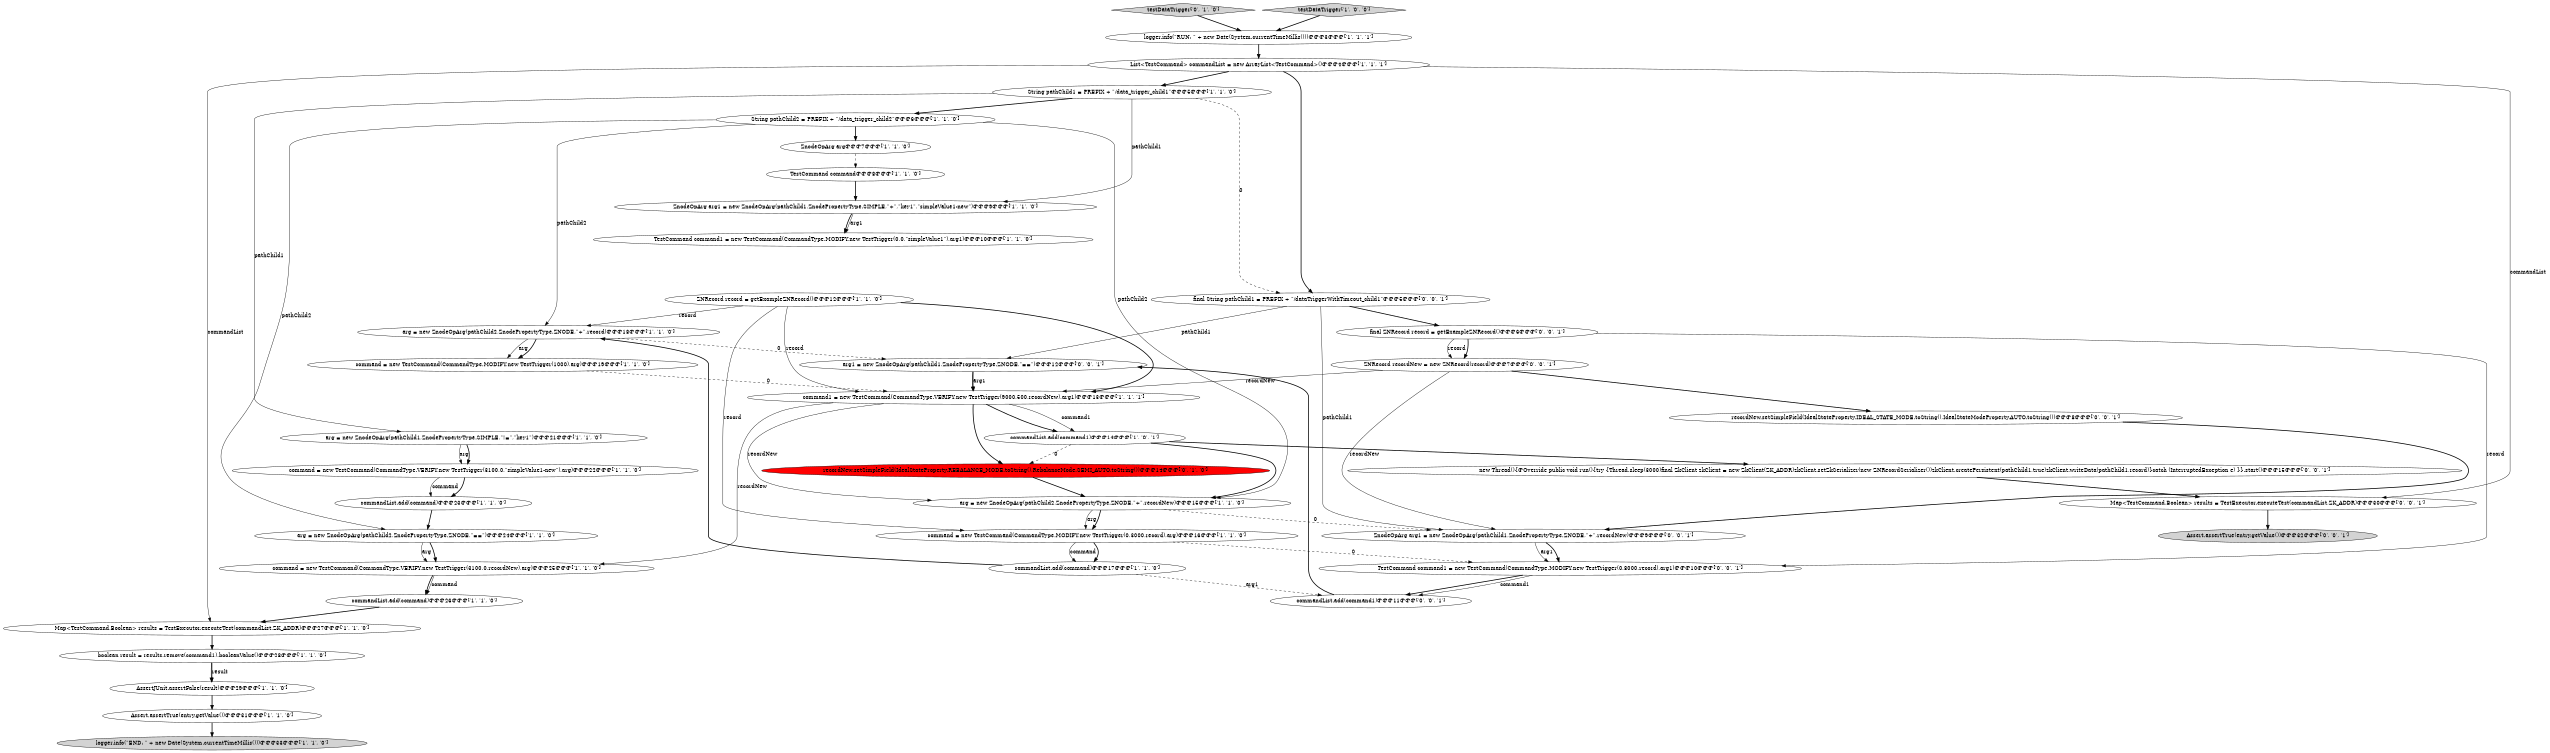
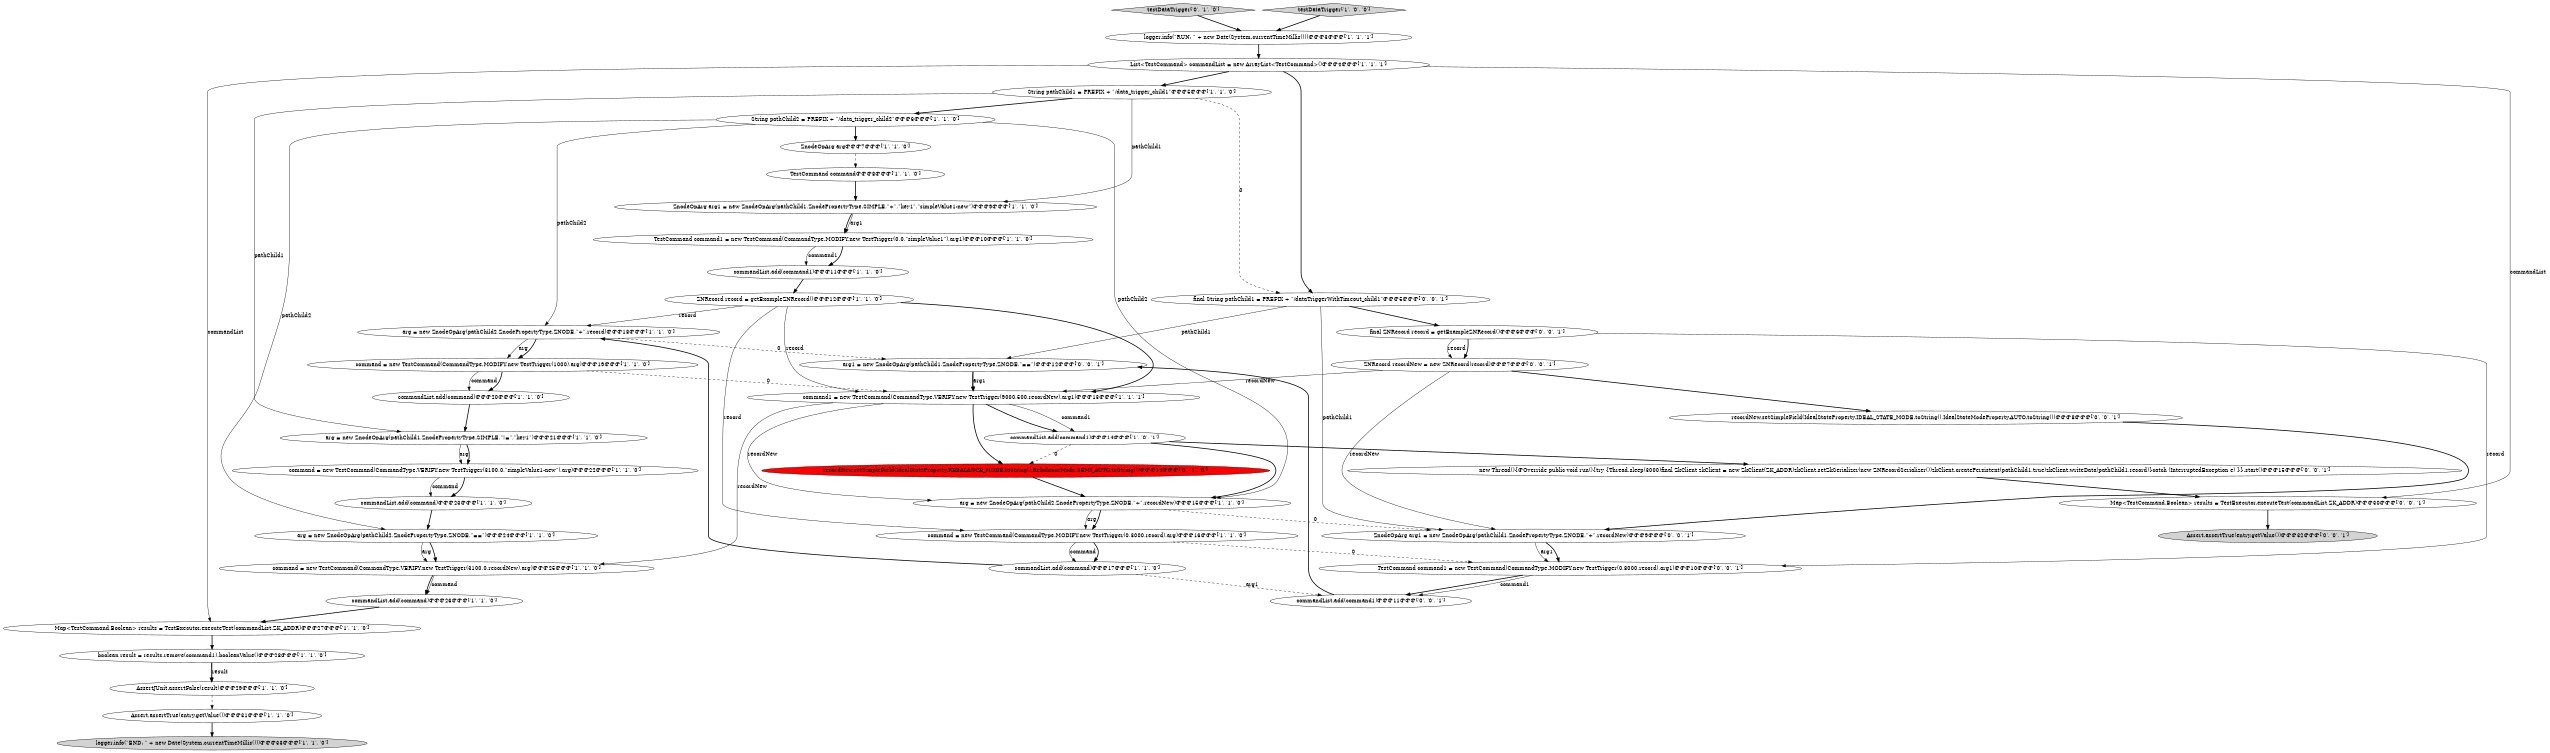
node "commandList.add(command1)@@@11@@@['1', '1', '0']": added
node "commandList.add(command)@@@20@@@['1', '1', '0']": added
edge "AssertJUnit.assertFalse(result)@@@29@@@['1', '1', '0']" -> "Assert.assertTrue(entry.getValue())@@@31@@@['1', '1', '0']": style bold -> dashed
